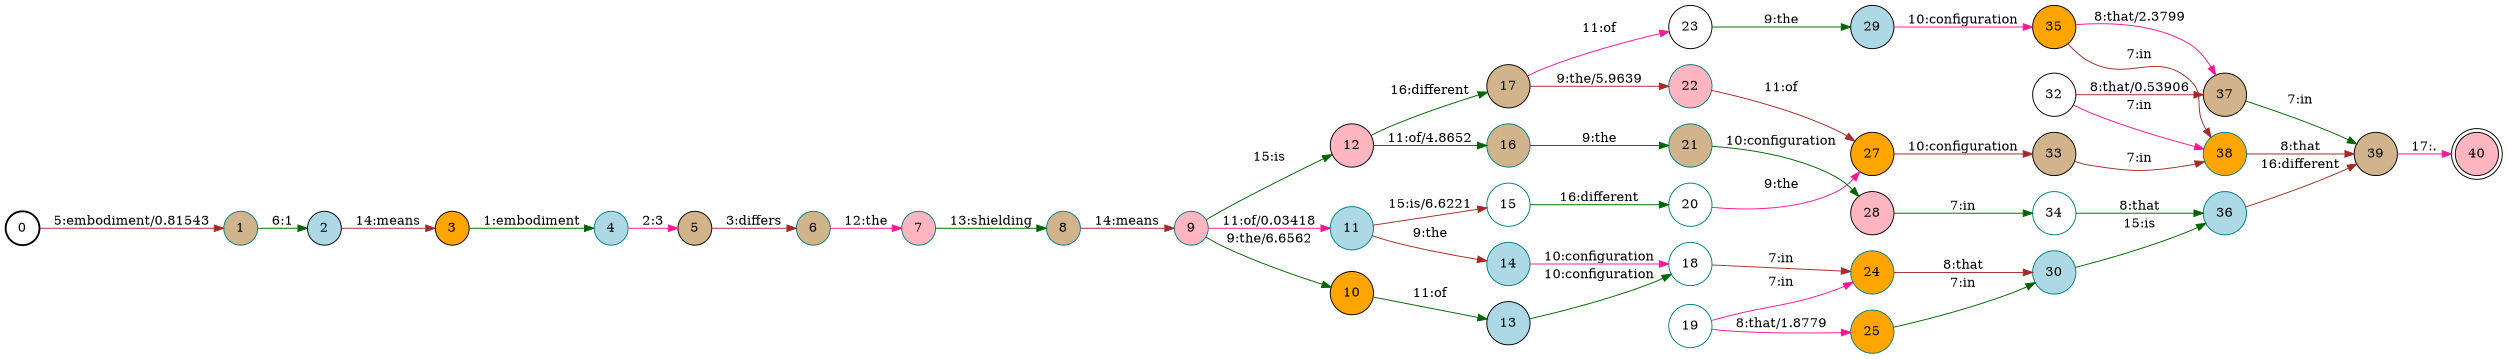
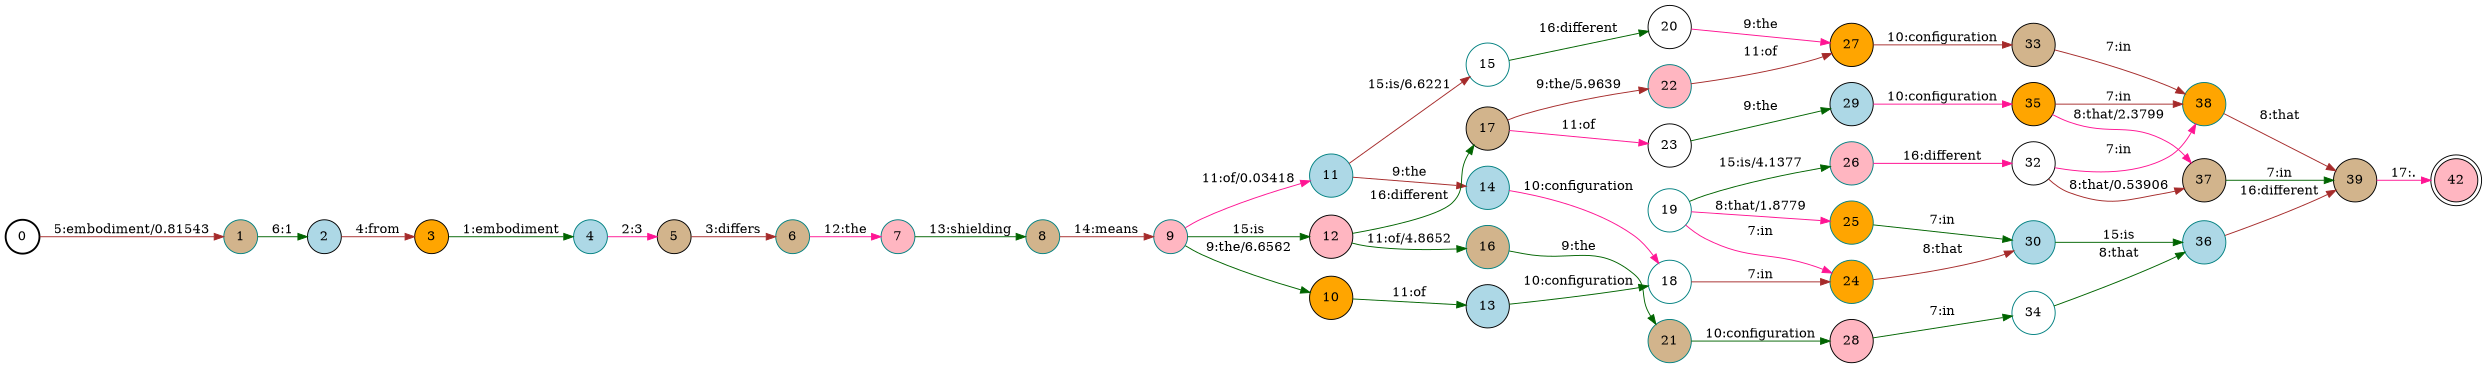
node "40": label "40" -> "42"
node "26": added
node "20": color teal -> black
edge "2" -> "3": label "14:means" -> "4:from"
